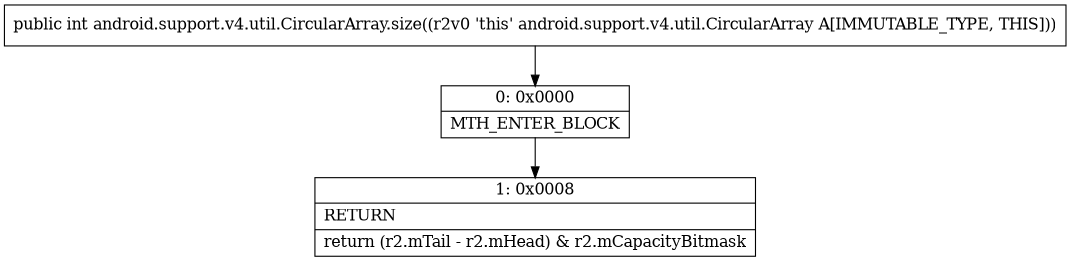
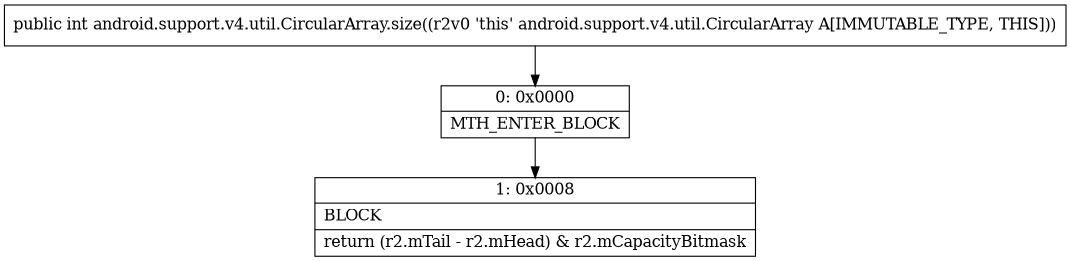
node "1: 0x0008": text "RETURN" -> "BLOCK"
